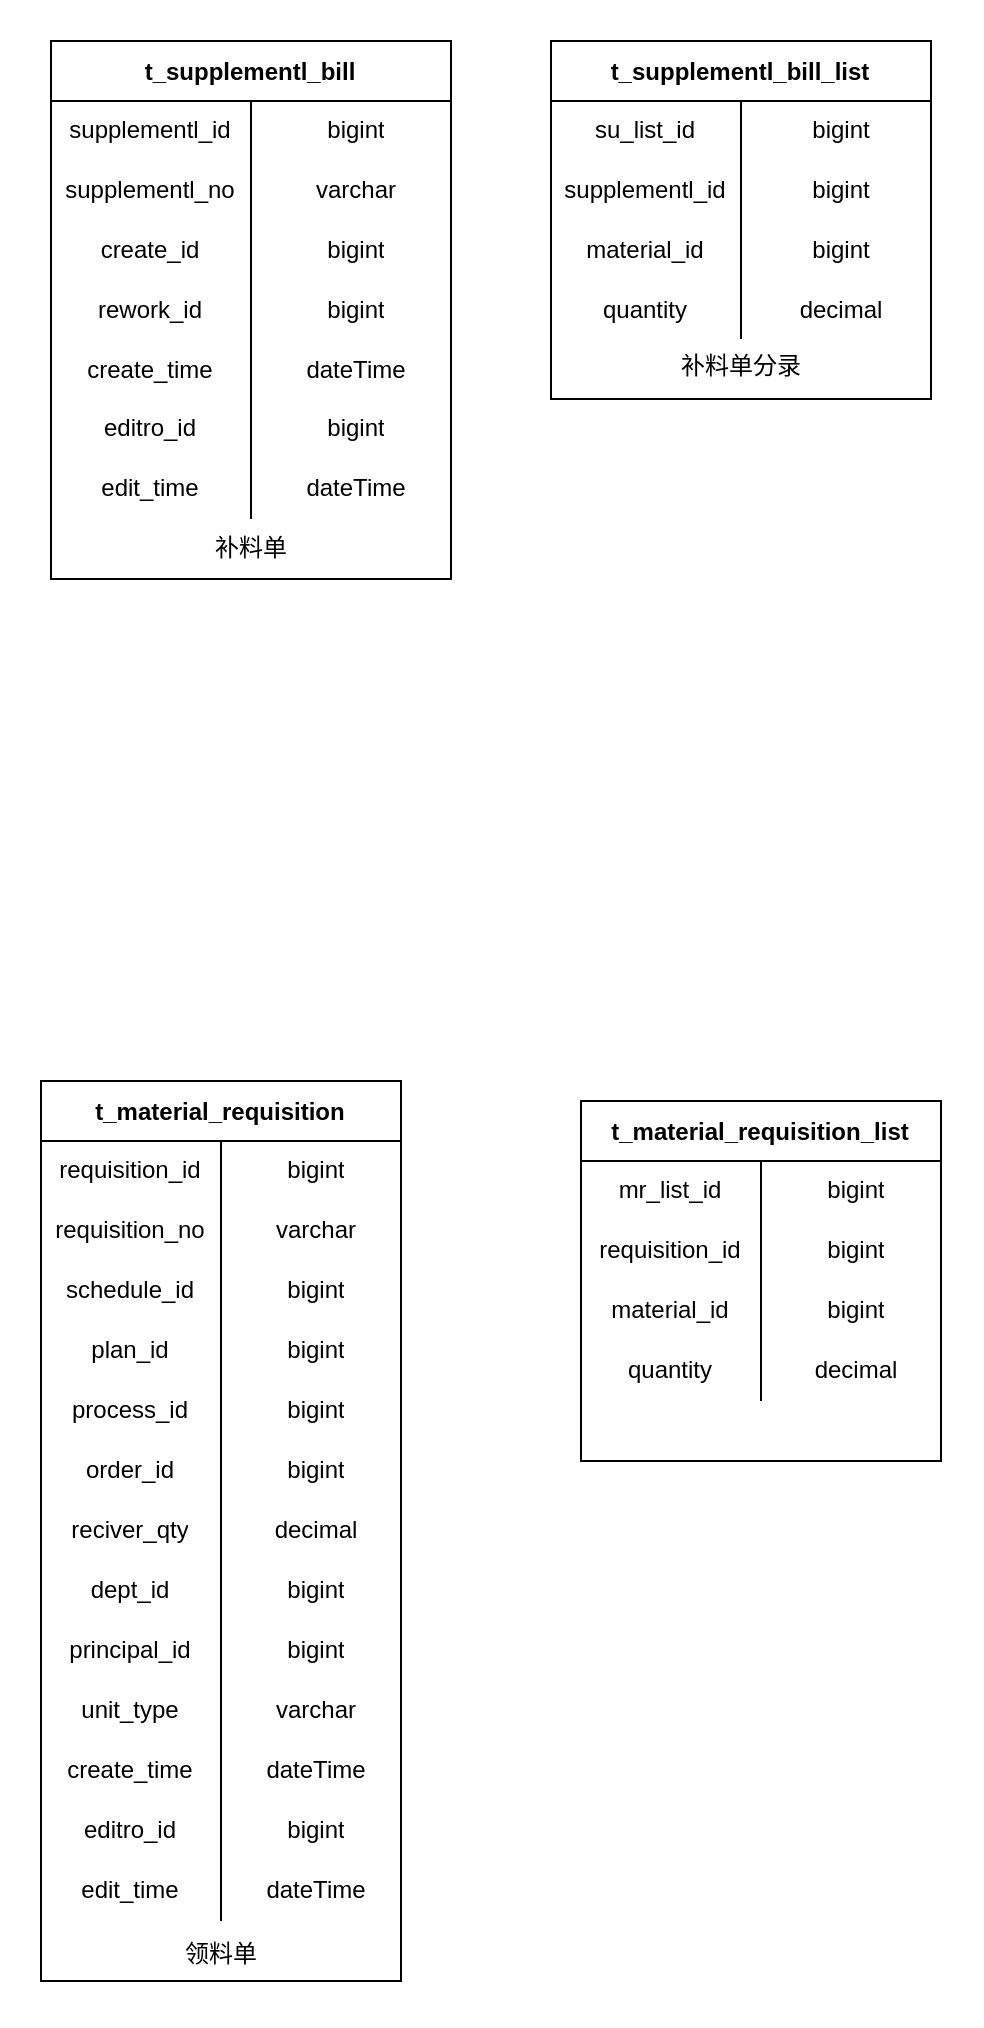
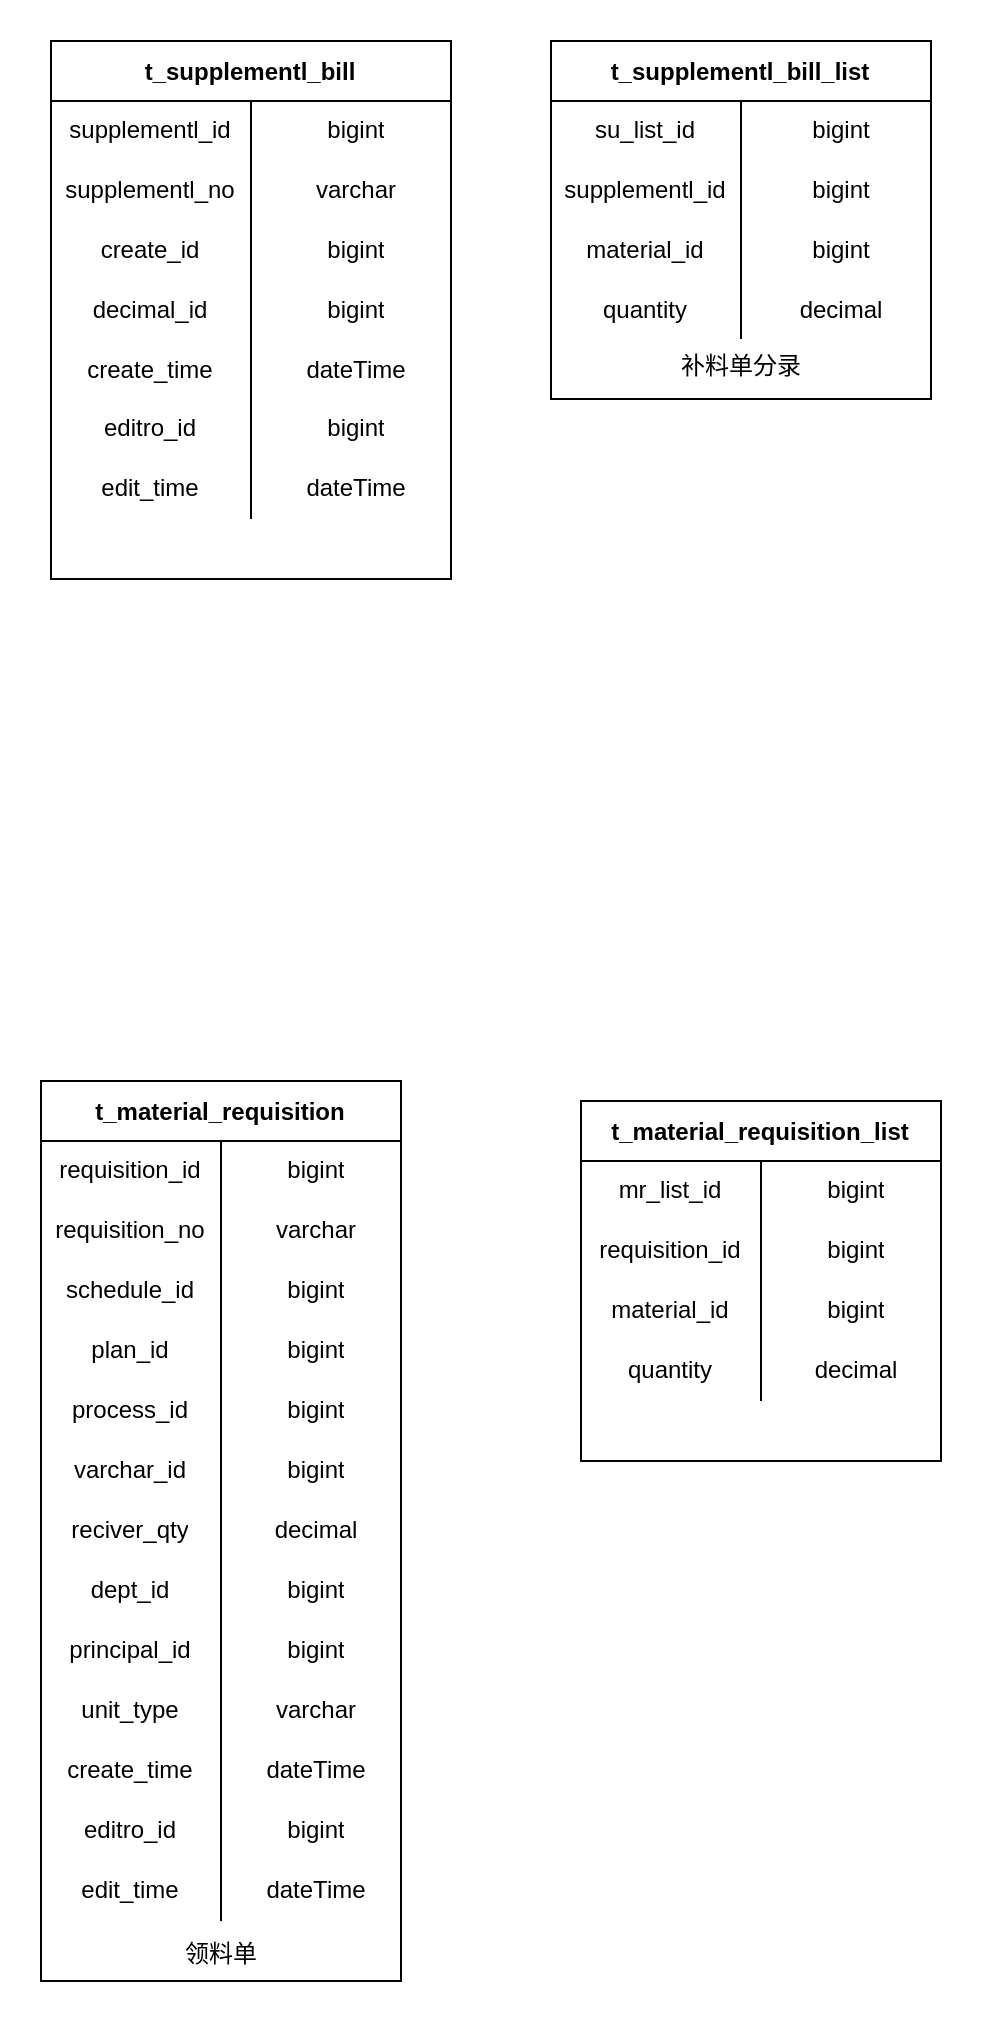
node "rework_id": label "rework_id" -> "decimal_id"
node "补料单": removed
node "order_id": label "order_id" -> "varchar_id"
